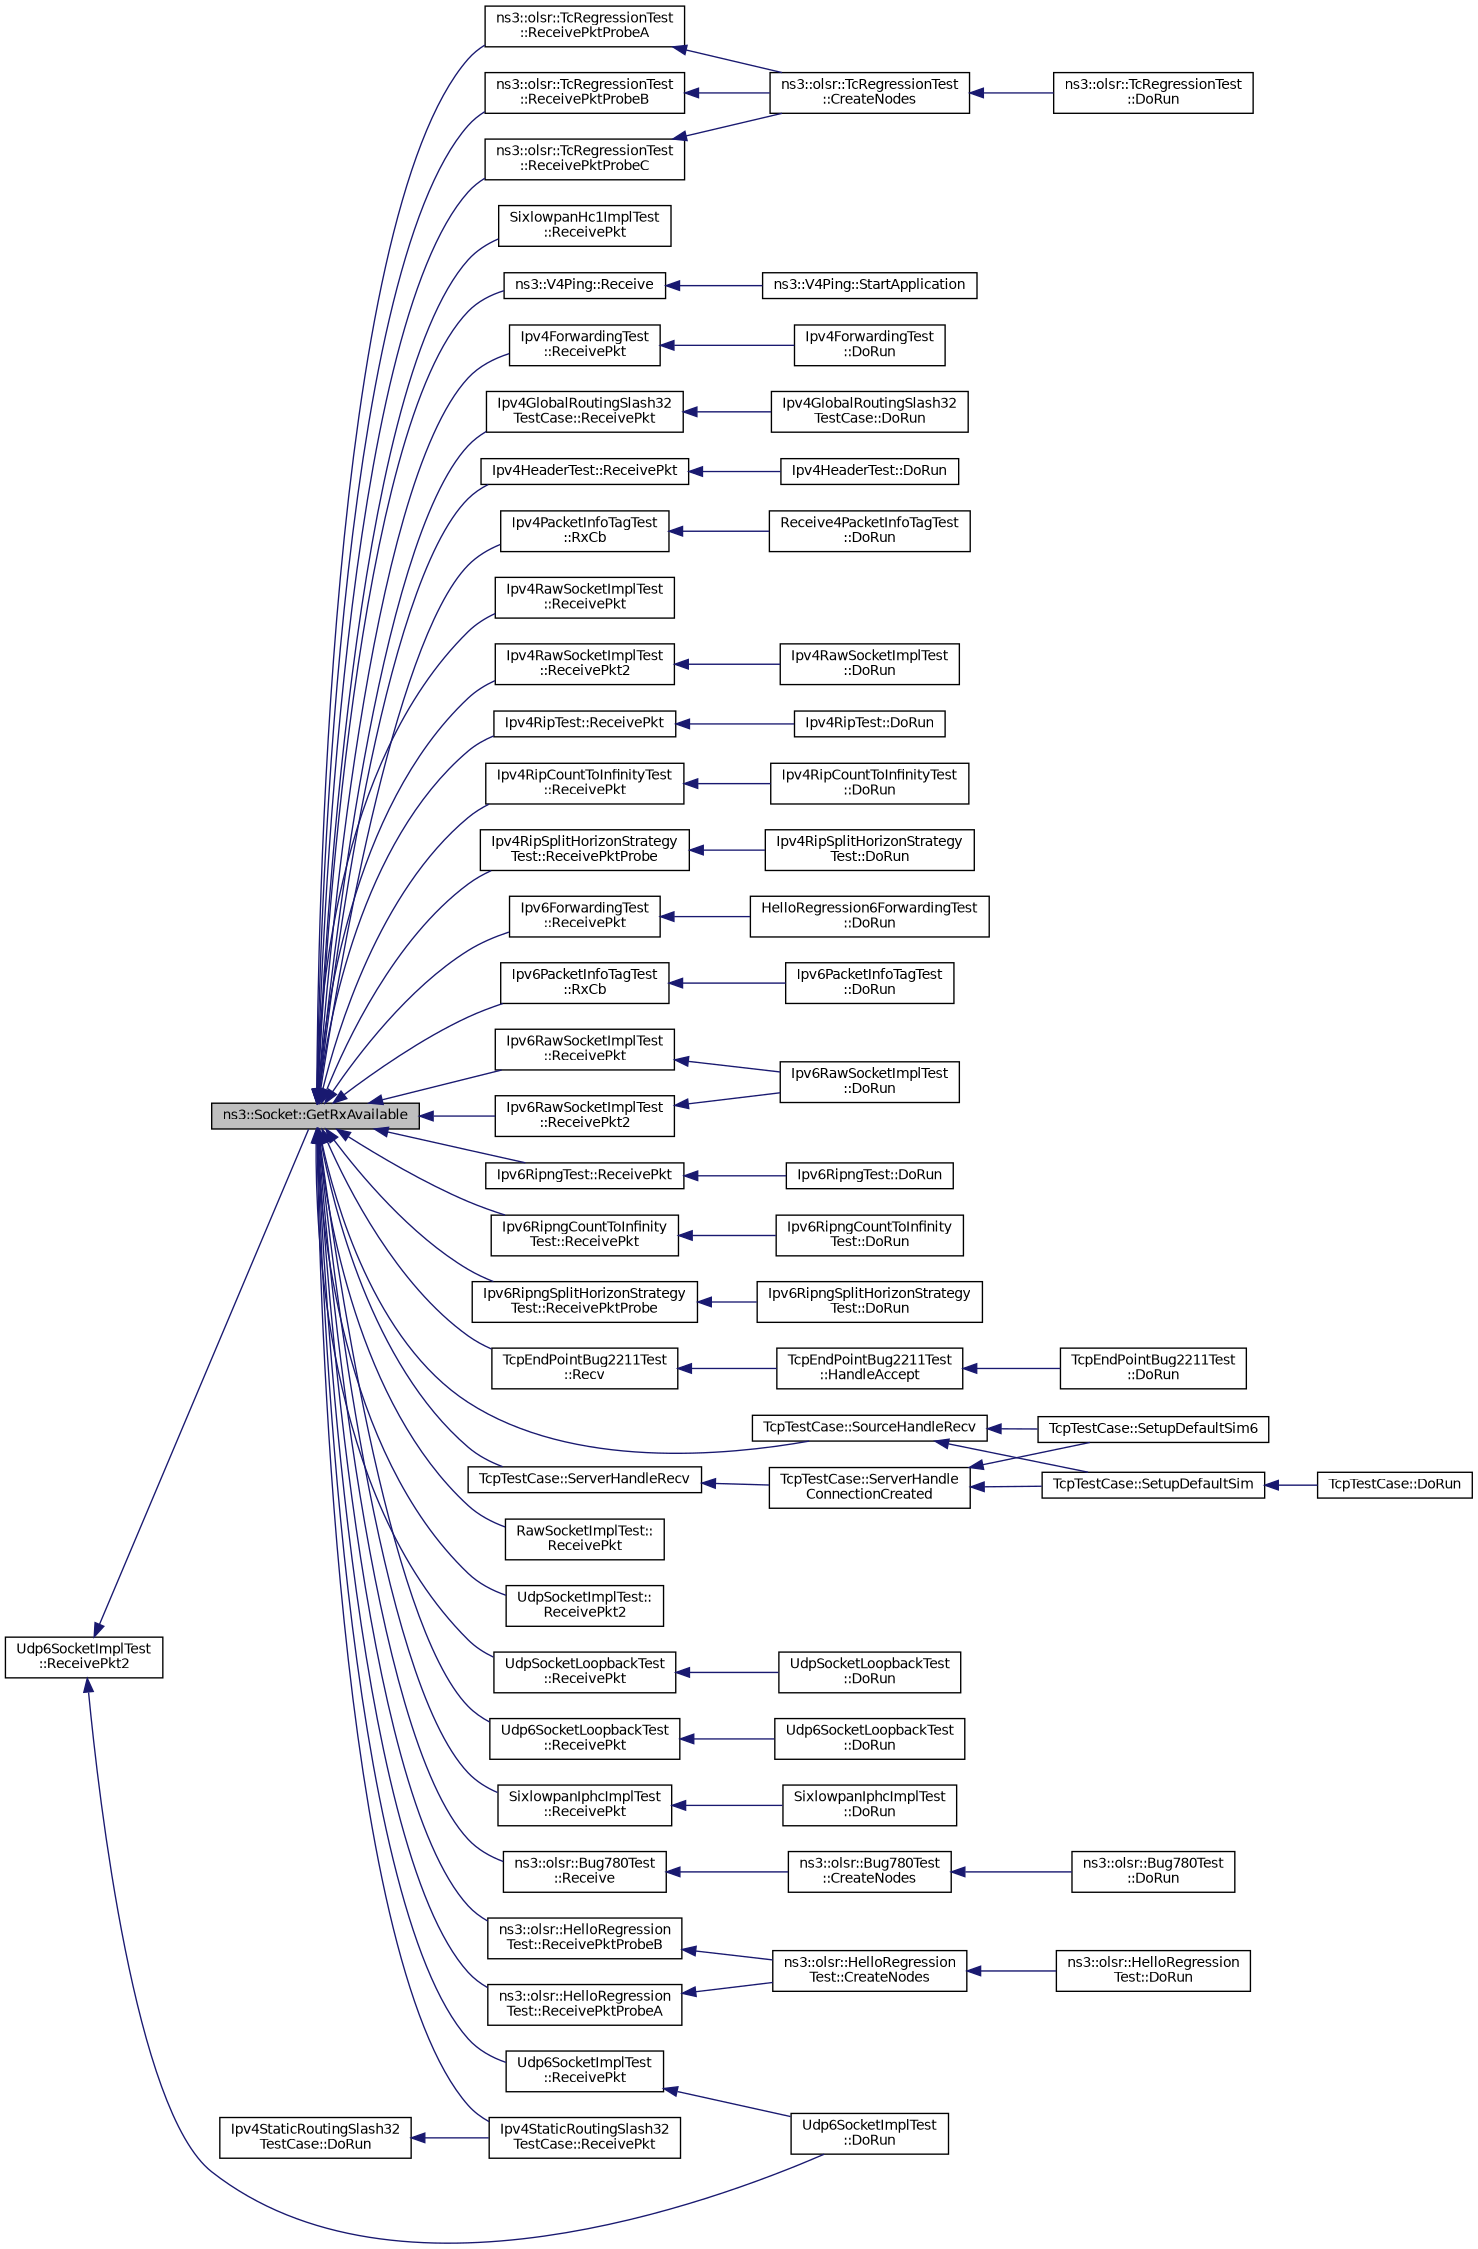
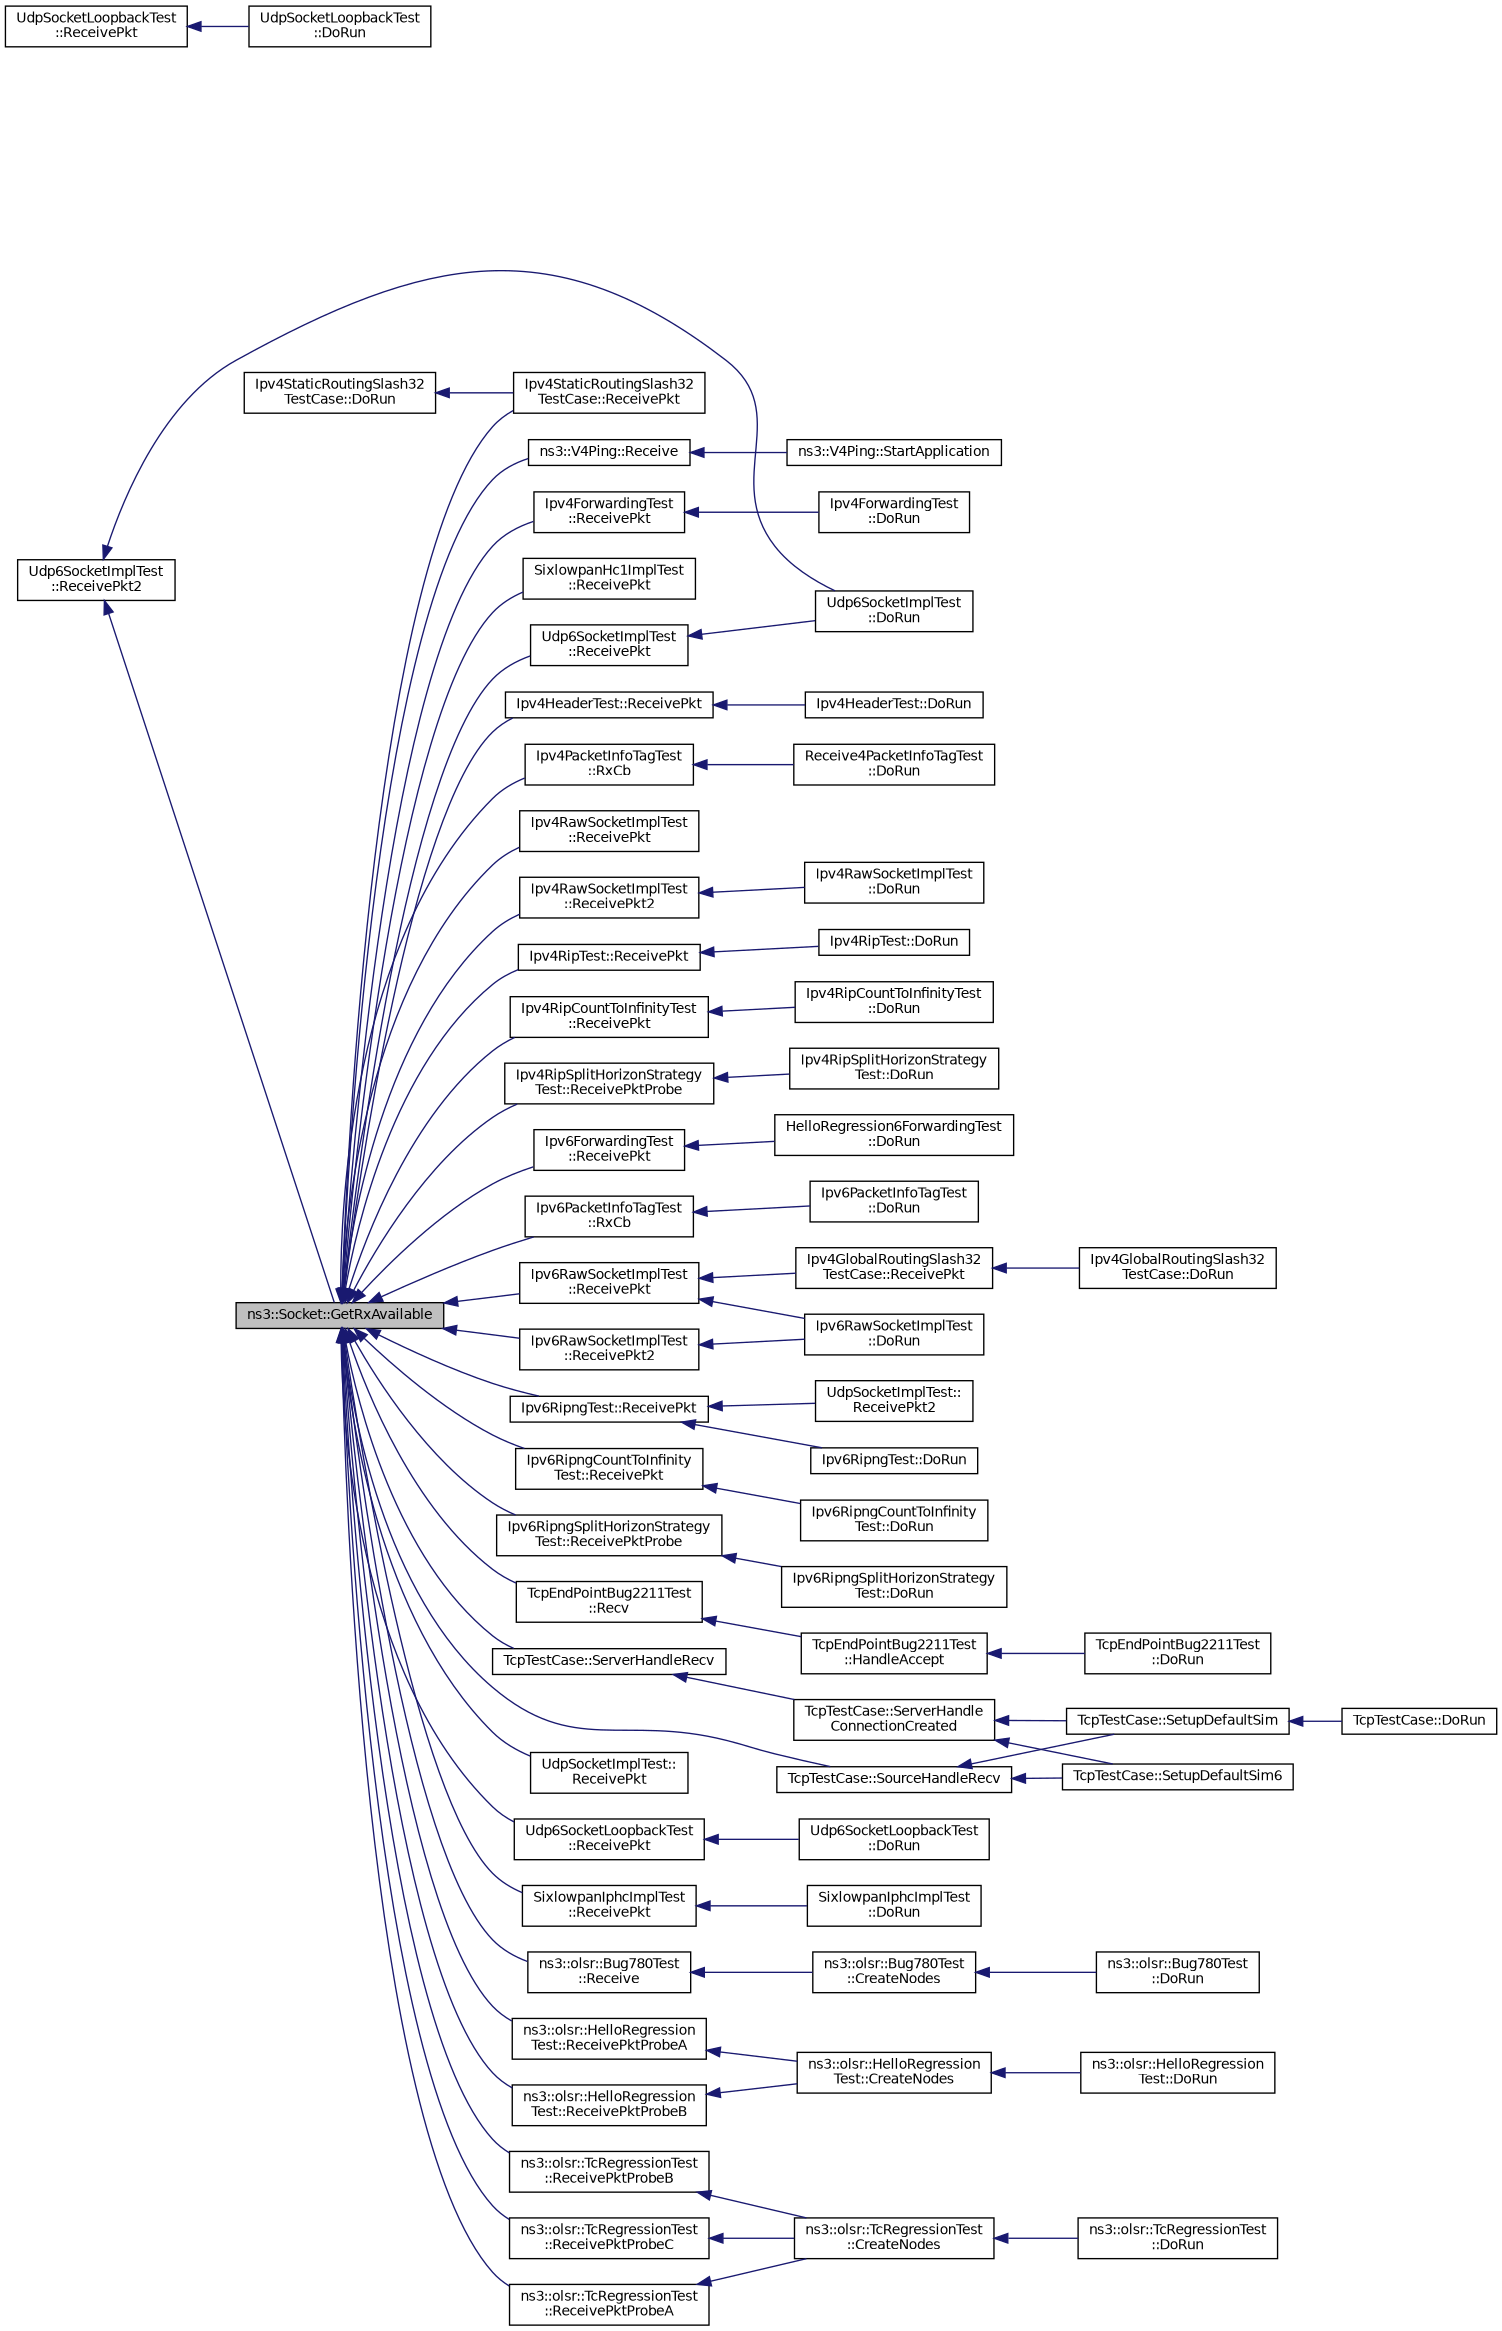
edge "Ipv4GlobalRoutingSlash32 TestCase::ReceivePkt" -> "ns3::Socket::GetRxAvailable": now "Ipv4GlobalRoutingSlash32 TestCase::ReceivePkt" -> "Ipv6RawSocketImplTest ::ReceivePkt"
edge "UdpSocketLoopbackTest ::ReceivePkt" -> "ns3::Socket::GetRxAvailable": removed
edge "UdpSocketImplTest:: ReceivePkt2" -> "ns3::Socket::GetRxAvailable": now "UdpSocketImplTest:: ReceivePkt2" -> "Ipv6RipngTest::ReceivePkt"
node "RawSocketImplTest:: ReceivePkt": label "RawSocketImplTest:: ReceivePkt" -> "UdpSocketImplTest:: ReceivePkt"
